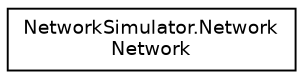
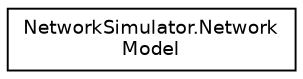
node "NetworkSimulator.Network Network": label "NetworkSimulator.Network Network" -> "NetworkSimulator.Network Model"
